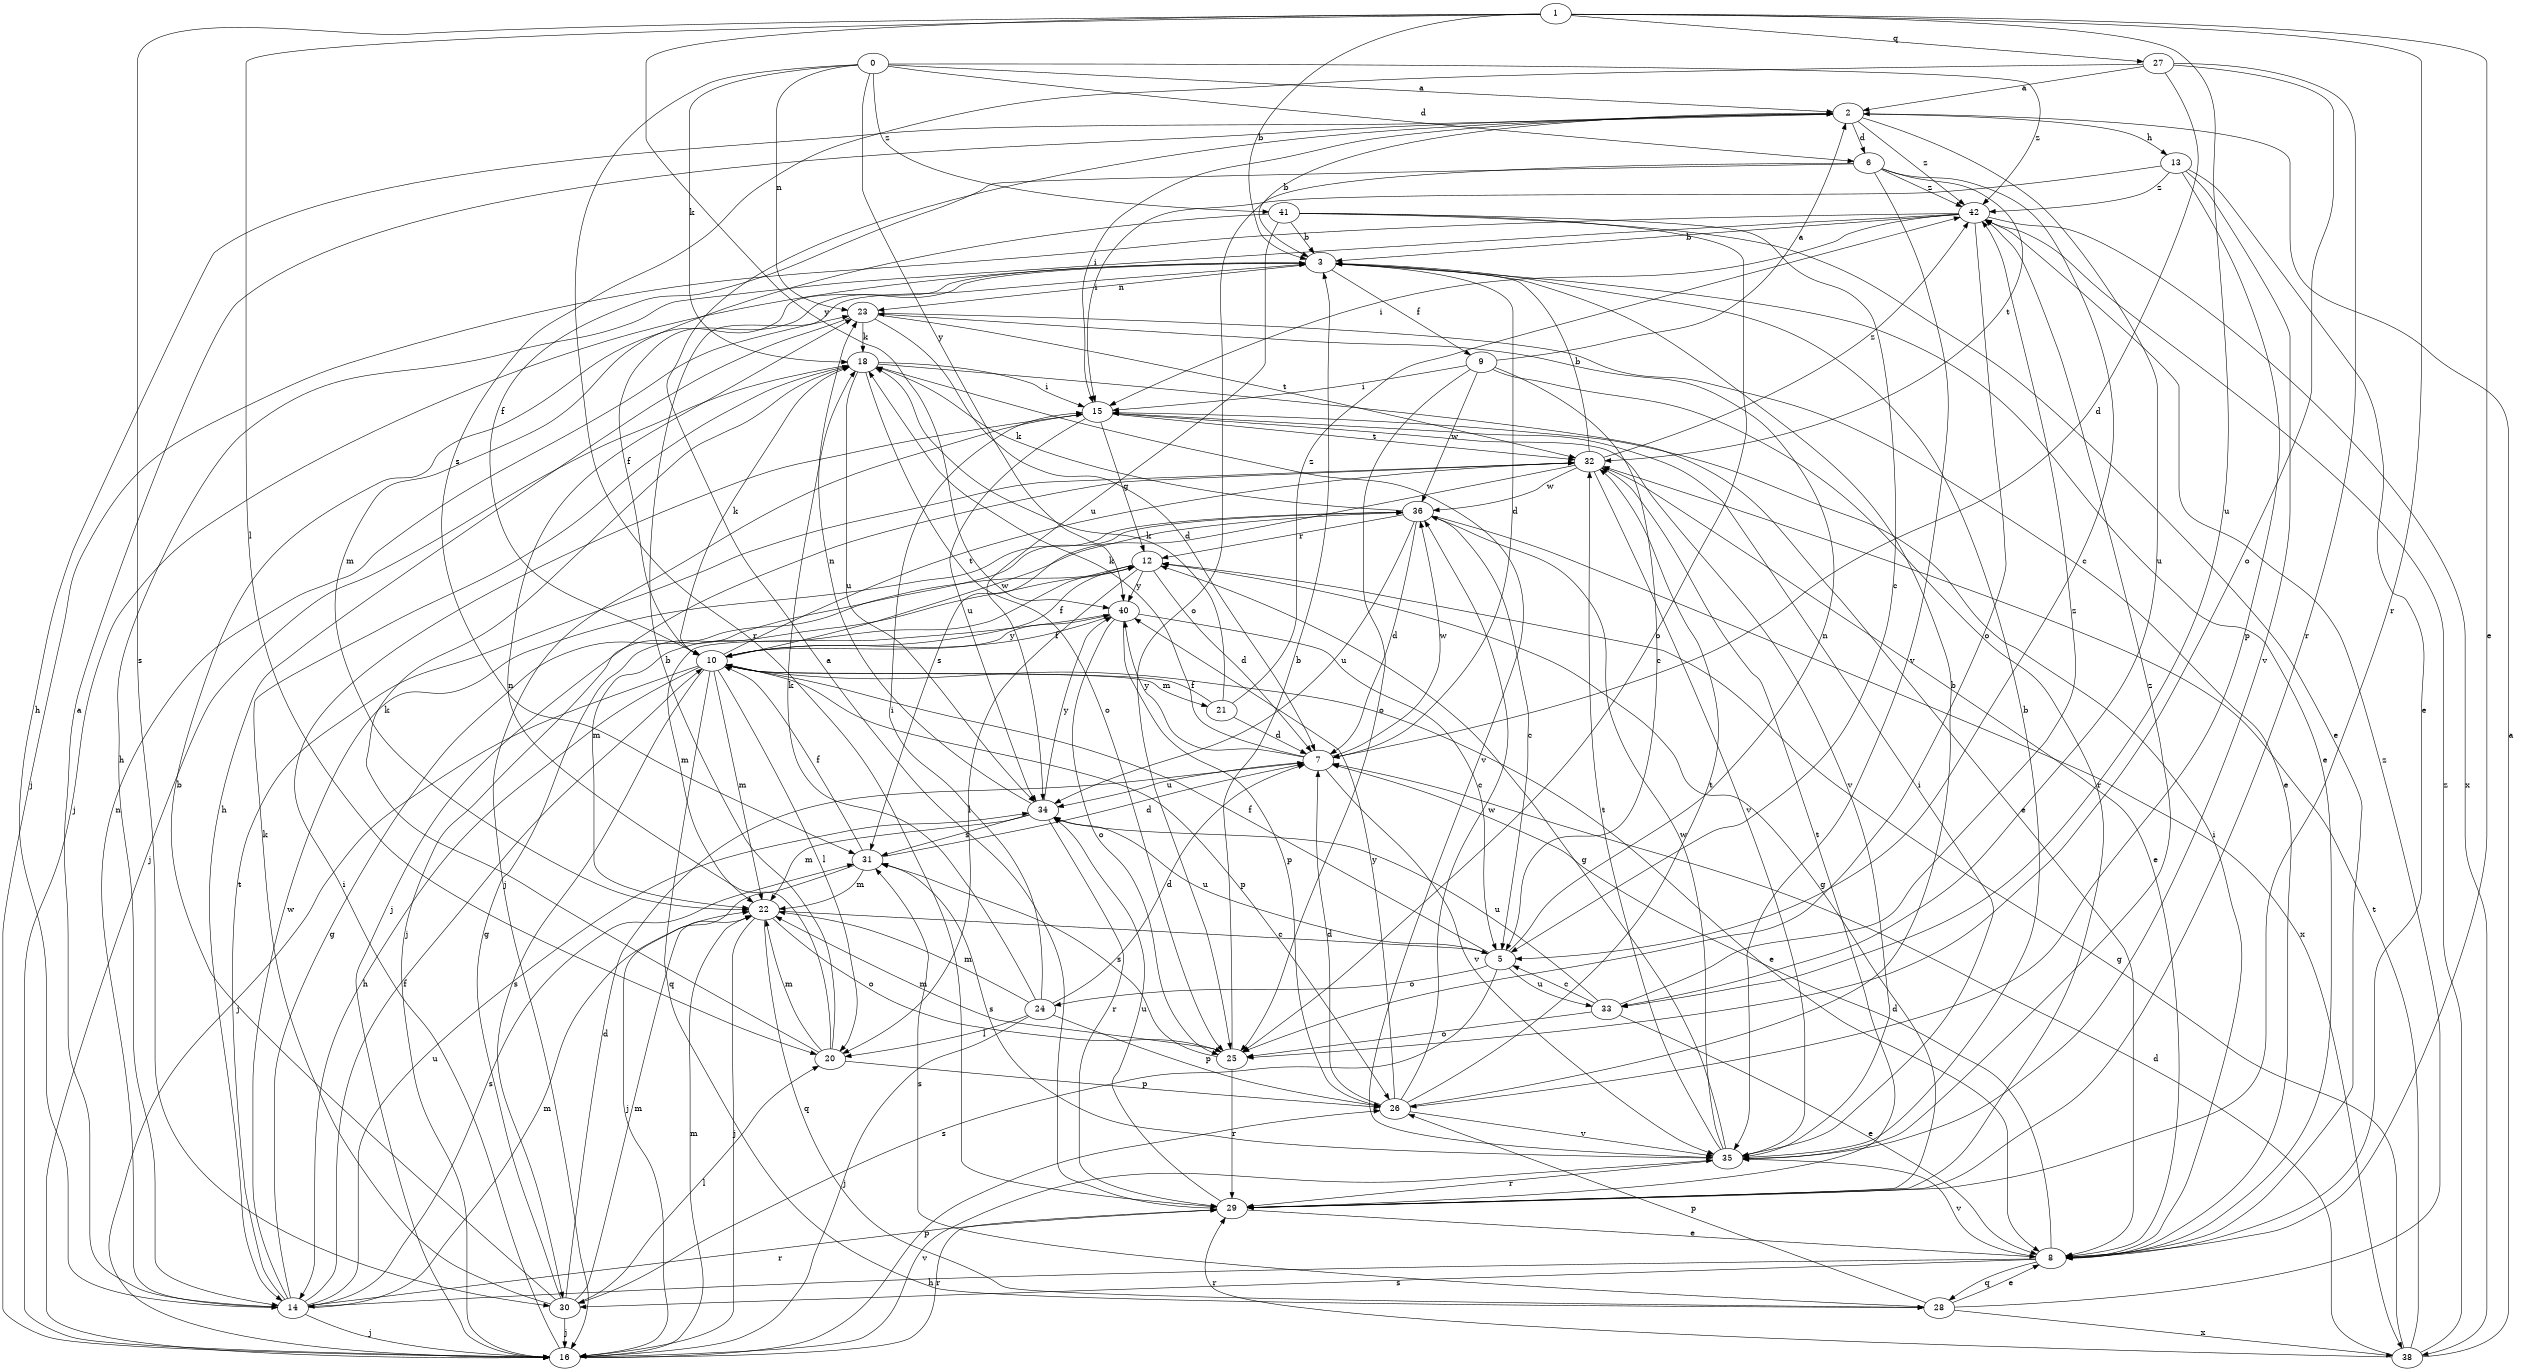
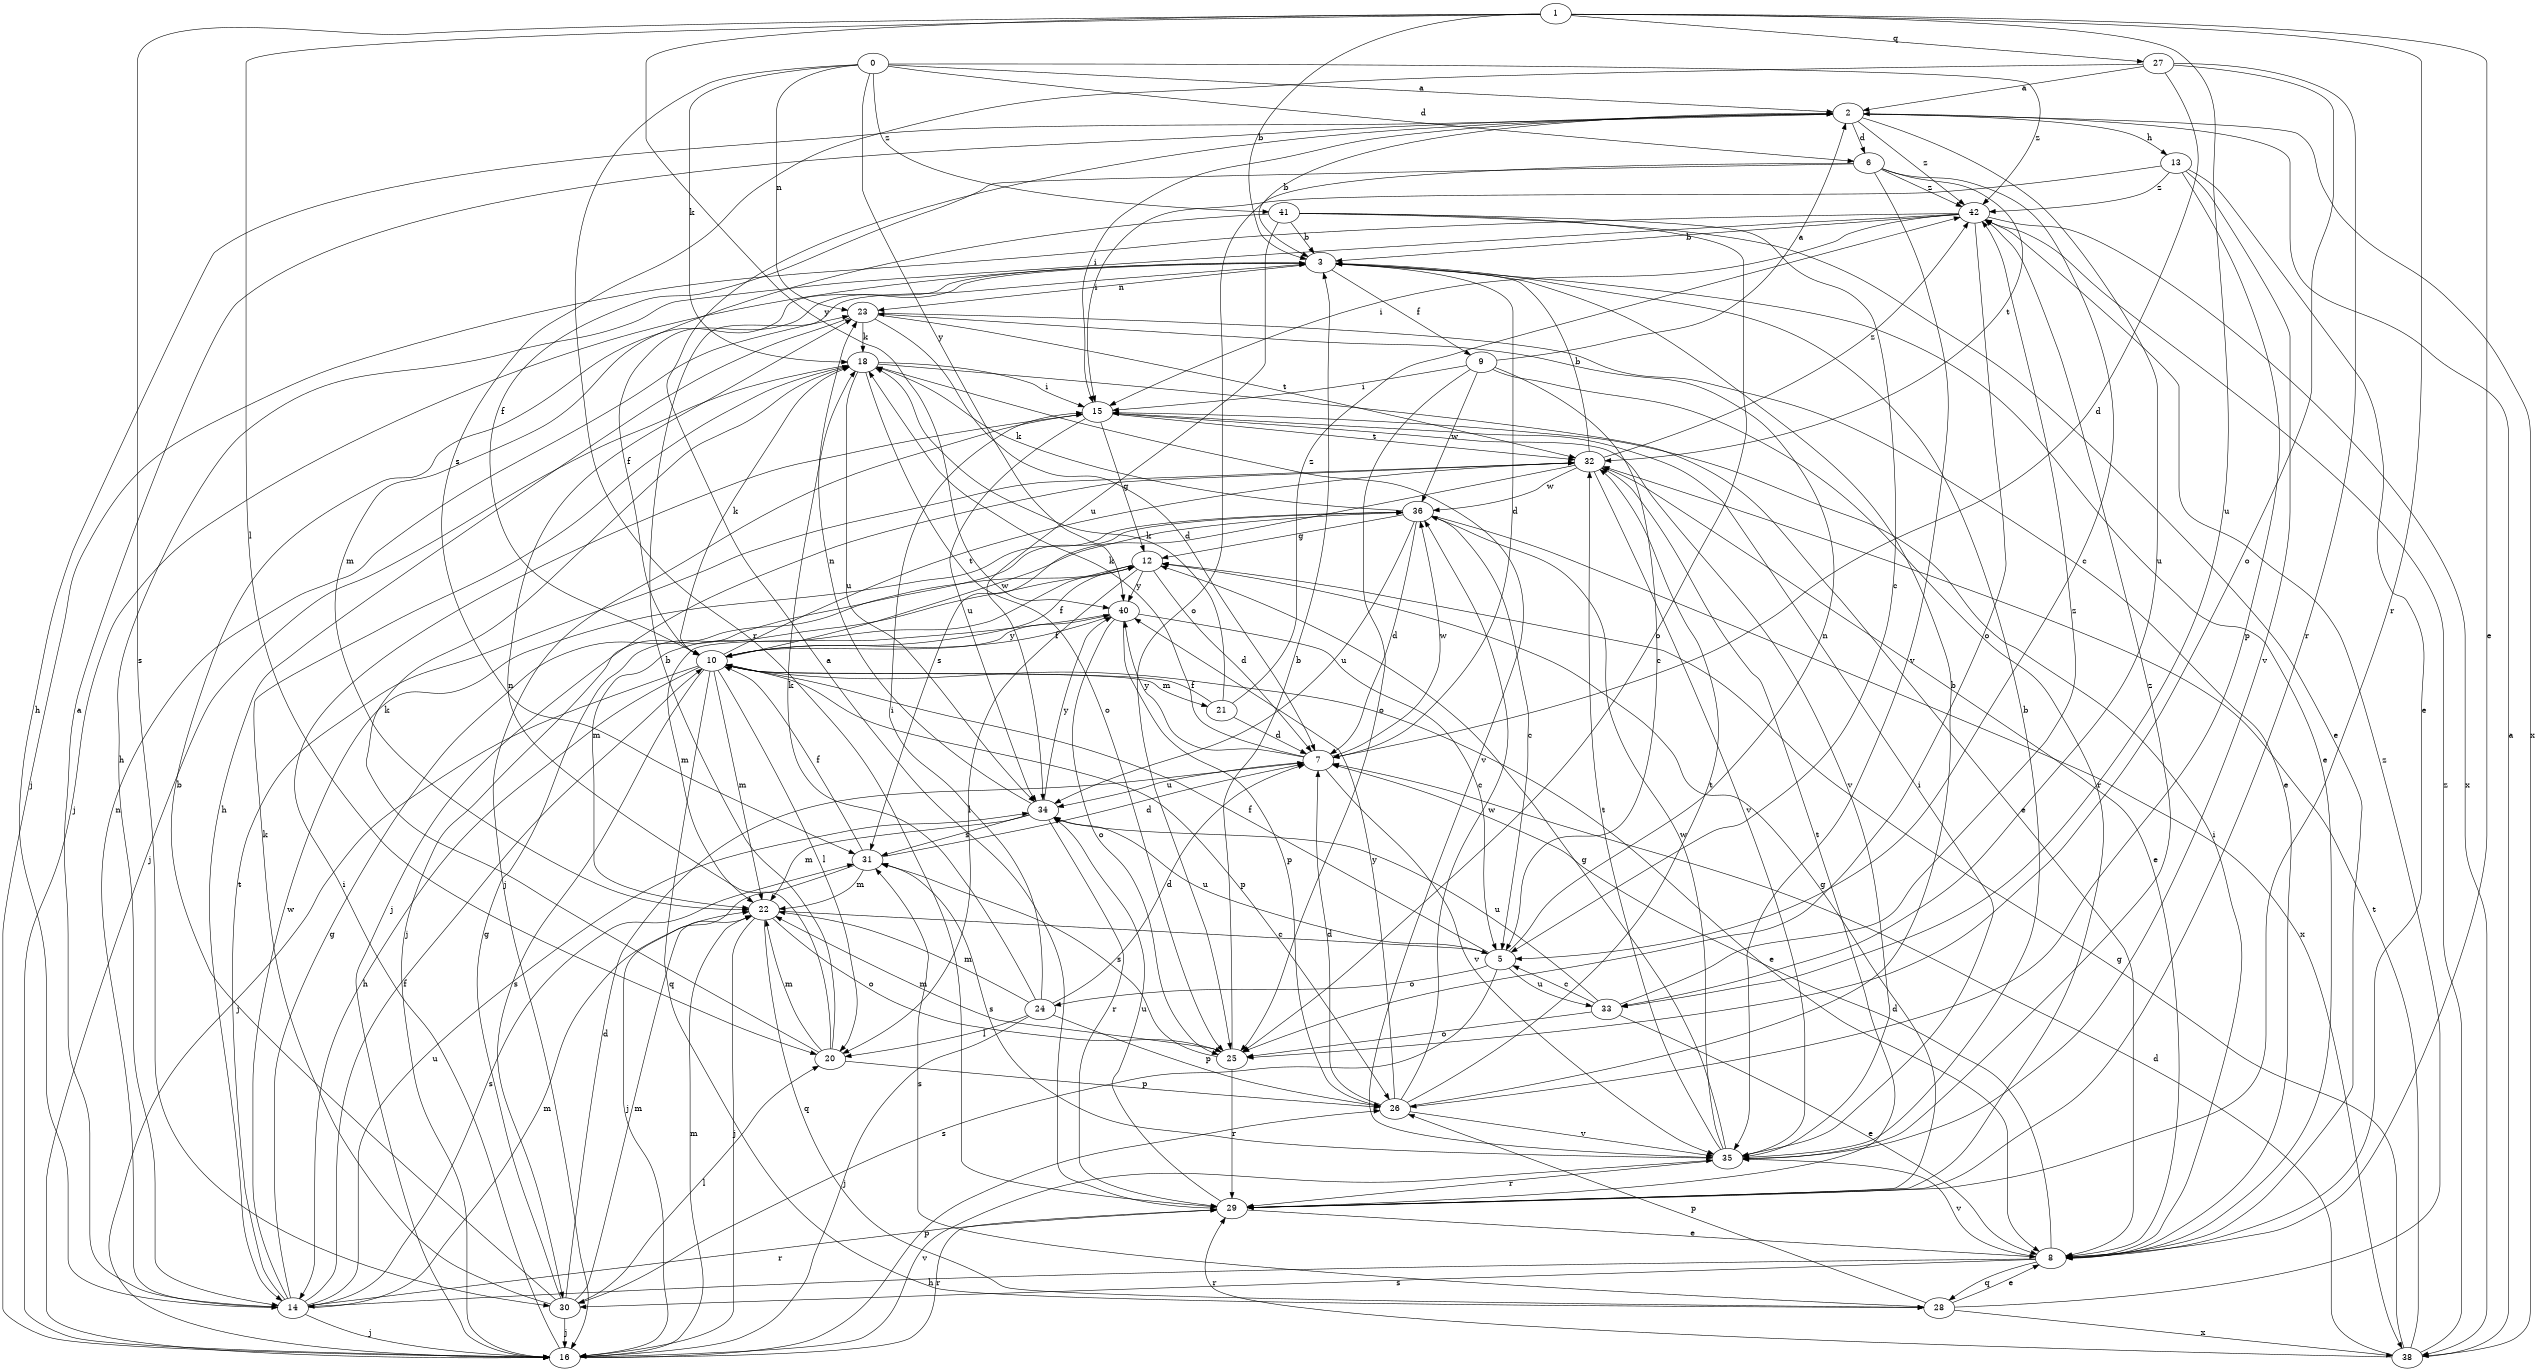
edge "2" -> "38": added, label "x"
edge "36" -> "12": label "r" -> "g"
